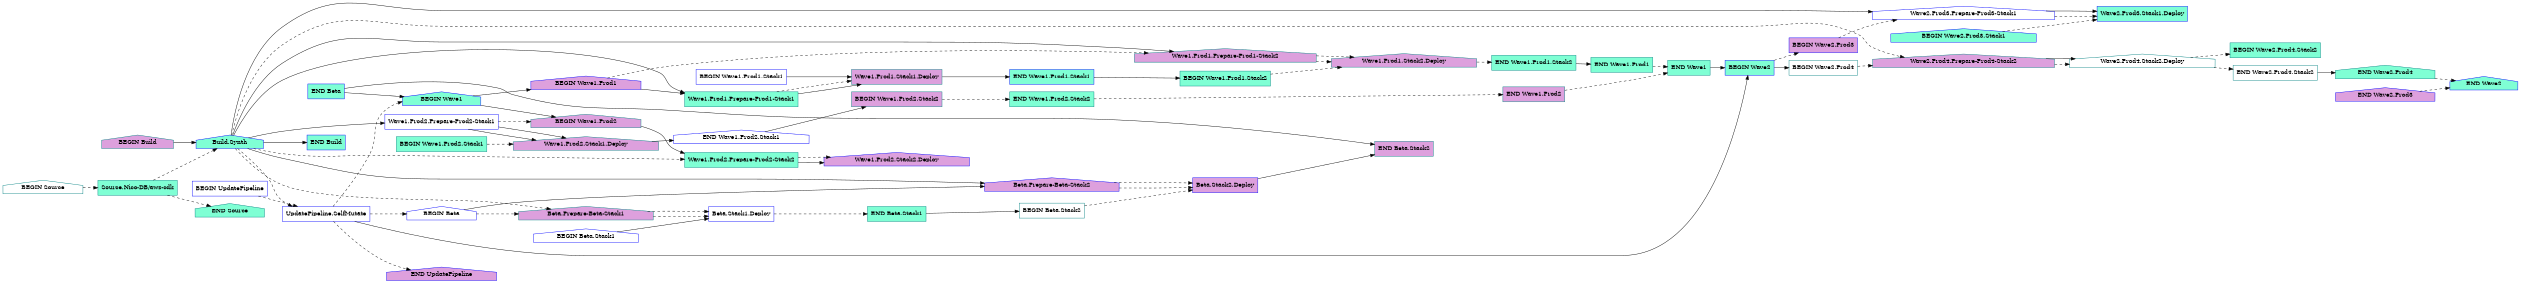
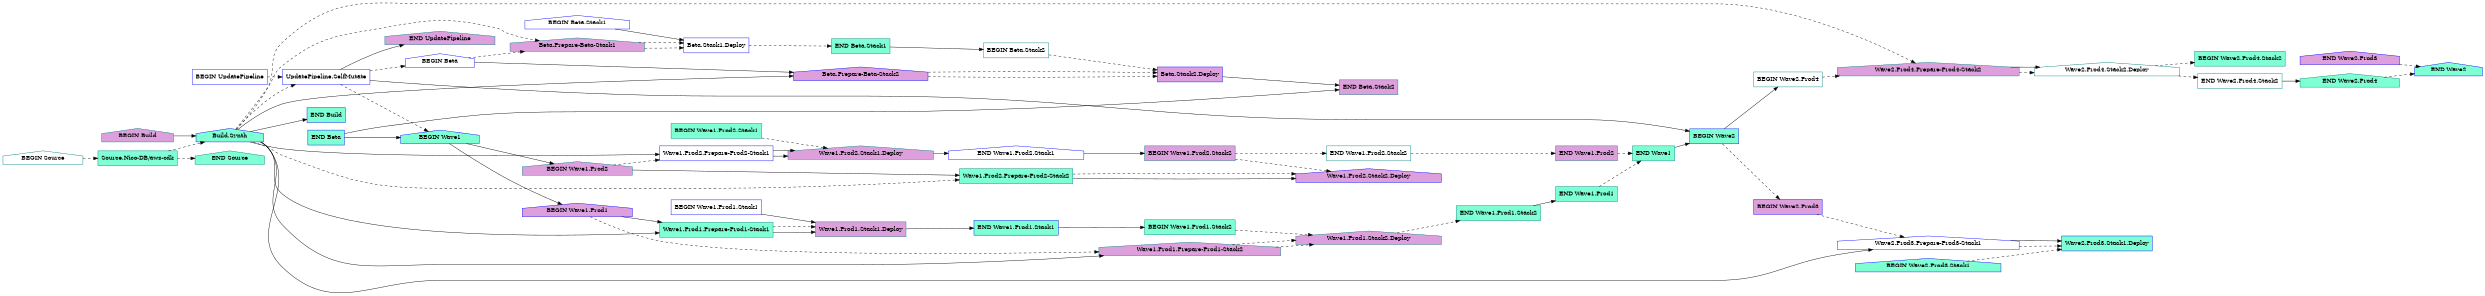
node "END Wave1.Prod2.Stack2": fillcolor aquamarine -> white
edge "Wave1.Prod2.Prepare-Prod2-Stack1" -> "BEGIN Wave1.Prod2": reversed
edge "BEGIN Wave1.Prod2.Stack2" -> "Wave1.Prod2.Stack2.Deploy": added
edge "UpdatePipeline.SelfMutate" -> "END UpdatePipeline": style dashed -> solid
node "END UpdatePipeline": color blue -> teal
